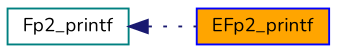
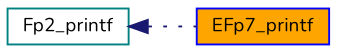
node "EFp2_printf": label "EFp2_printf" -> "EFp7_printf"
